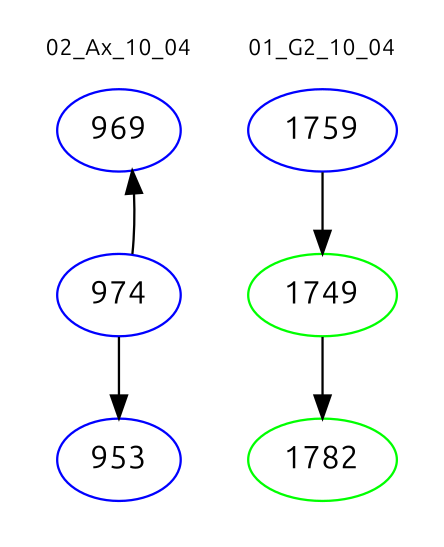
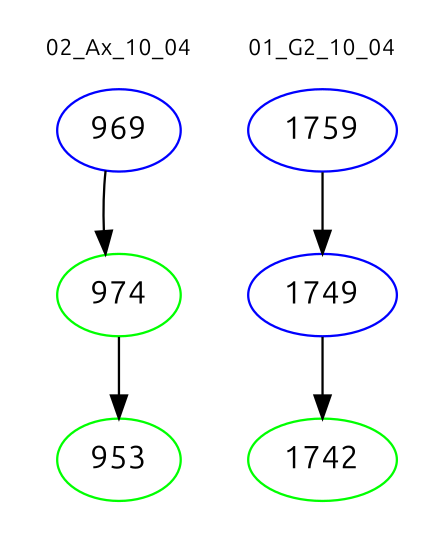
edge "974" -> "969": reversed
node "974": color blue -> green
node "1749": color green -> blue
node "953": color blue -> green
node "1782": label "1782" -> "1742"
